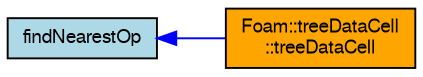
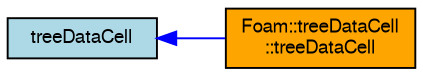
node "findNearestOp": label "findNearestOp" -> "treeDataCell"
